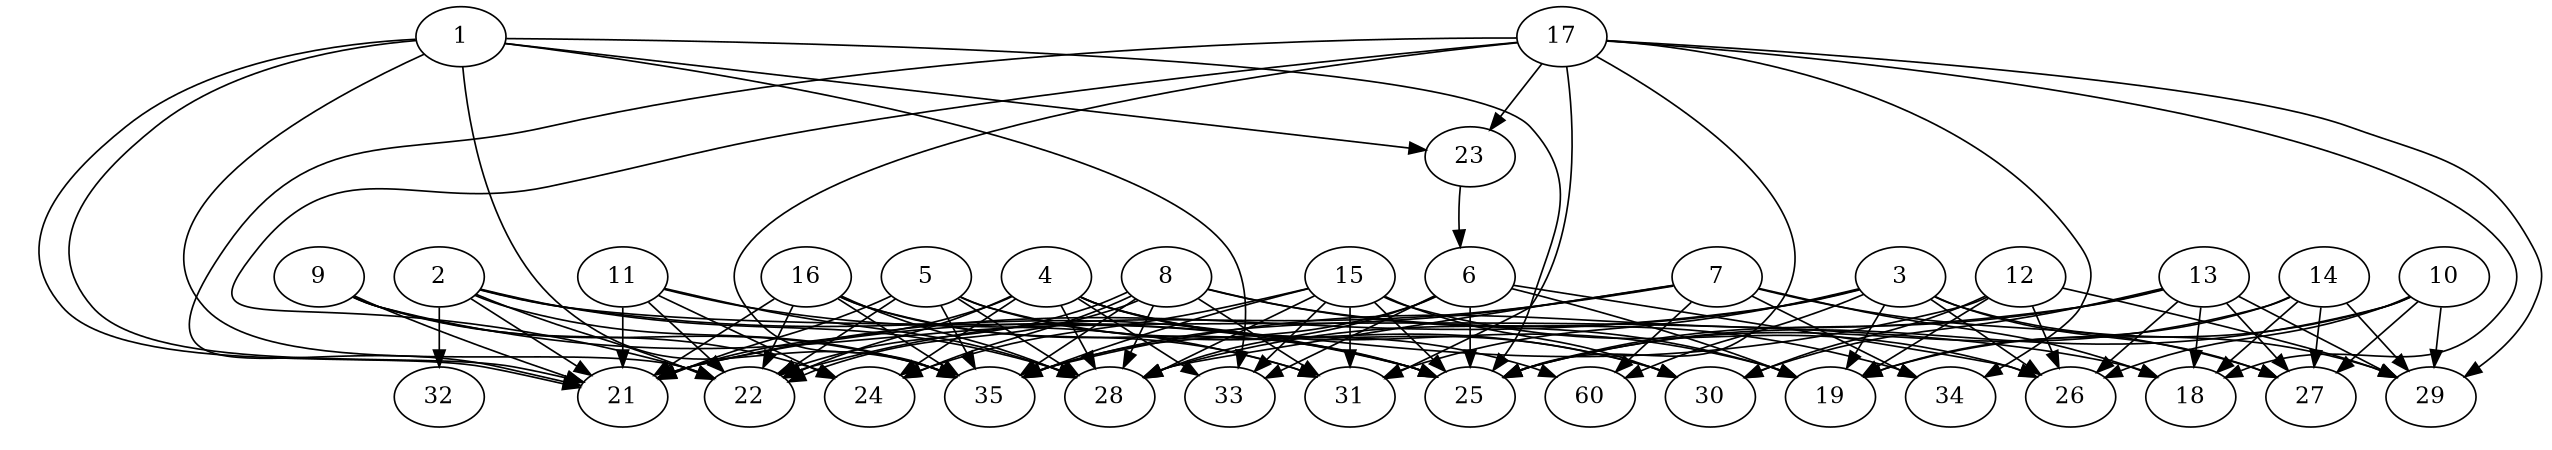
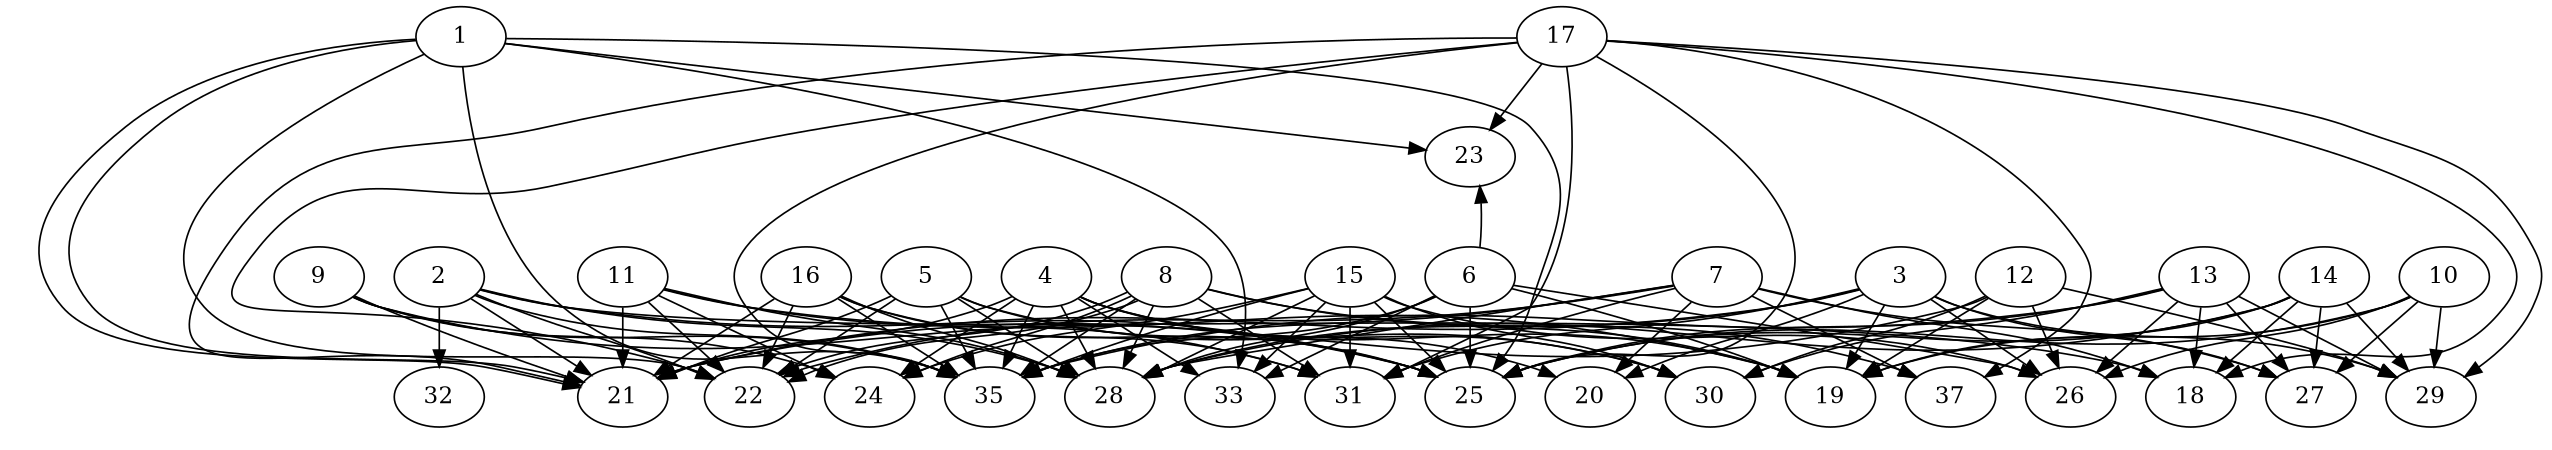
edge "23" -> "6": reversed
edge "11" -> "19": added
edge "7" -> "31": added
edge "4" -> "22": now "4" -> "35"
edge "14" -> "28": added
node "60": label "60" -> "20"
node "34": label "34" -> "37"
